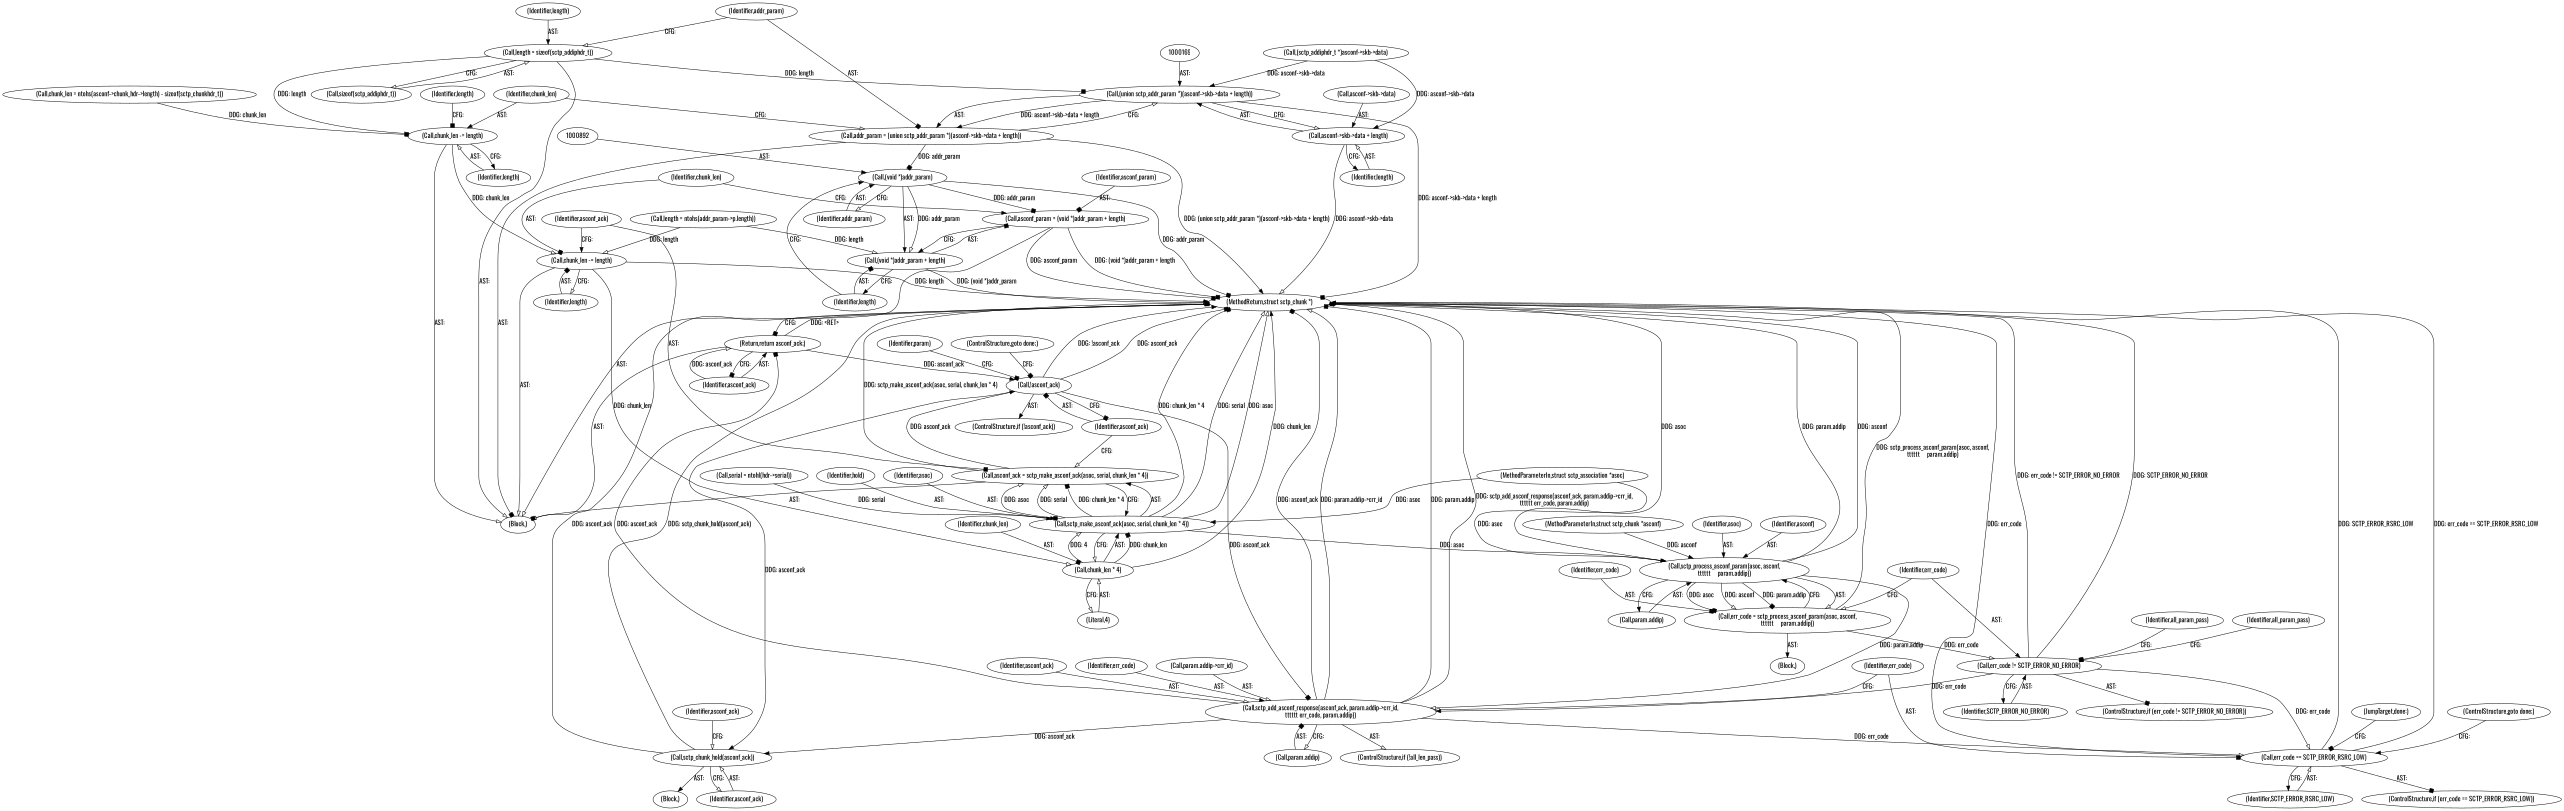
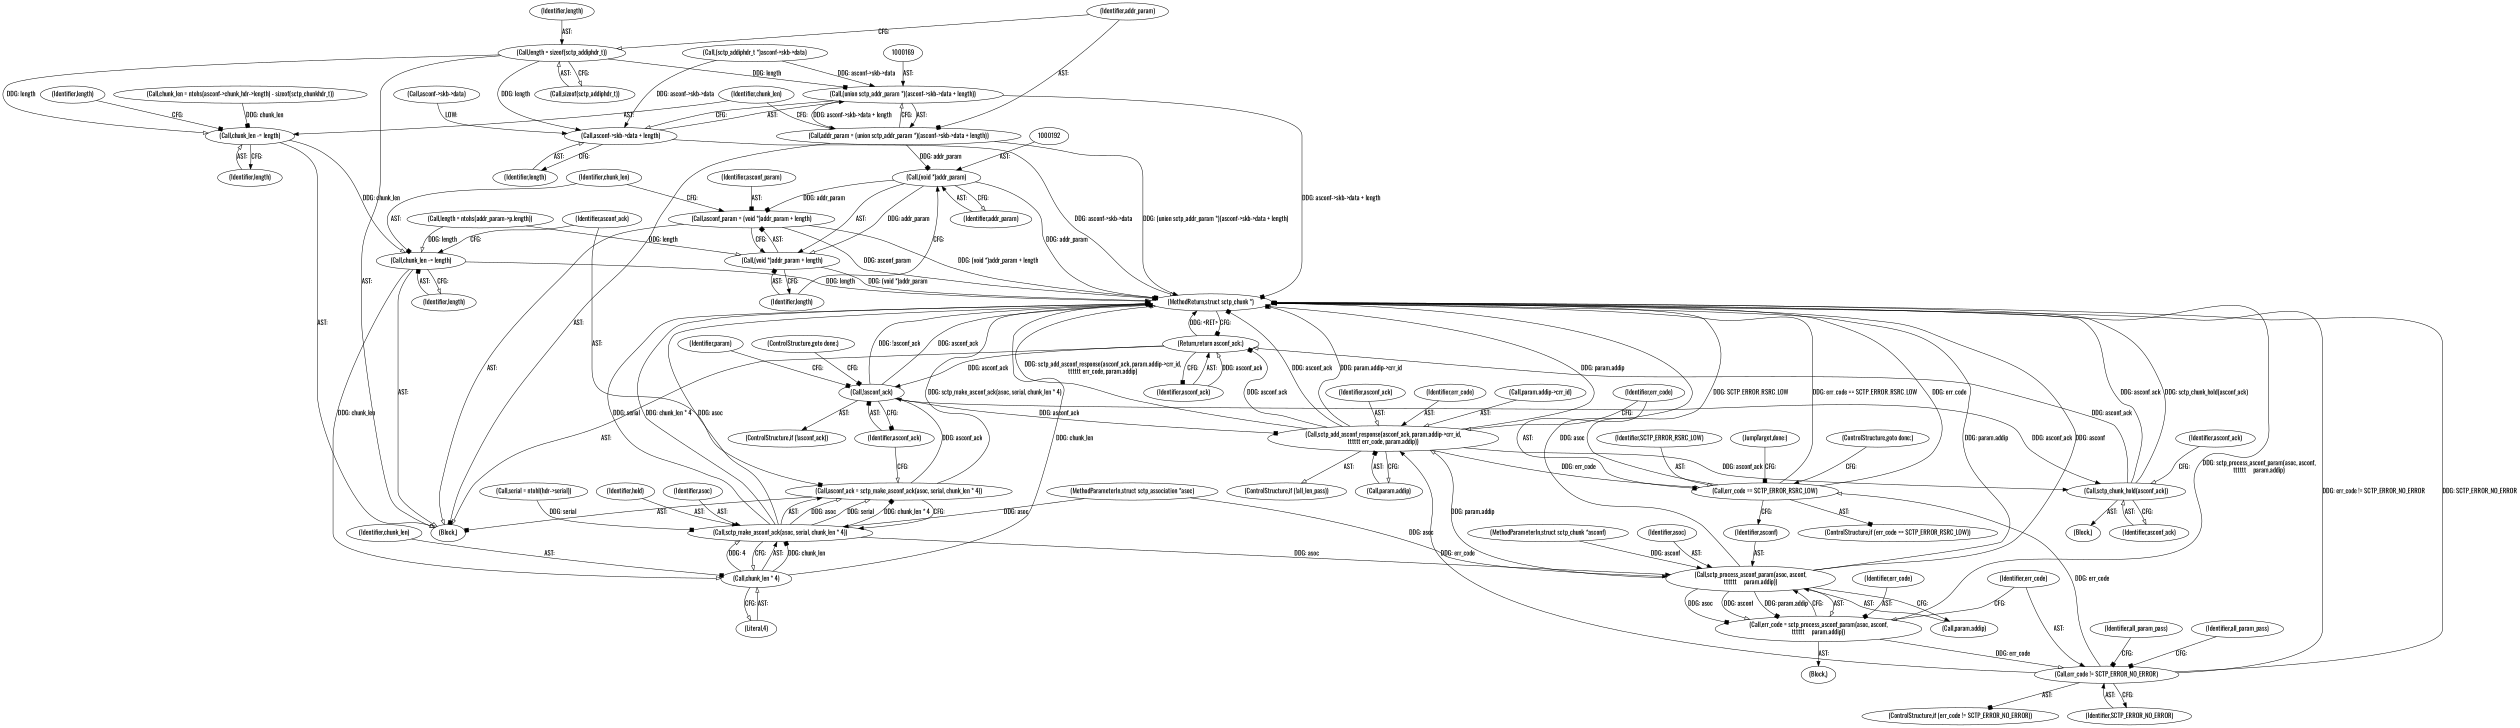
edge "(Call,length = sizeof(sctp_addiphdr_t))" -> "(Call,asconf->skb->data + length)": added, label "DDG: length"
edge "(Call,asconf->skb->data)" -> "(Call,asconf->skb->data + length)": label "AST: " -> "LOW: "
node "1000892": label "1000892" -> "1000192"
edge "(Call,sctp_chunk_hold(asconf_ack))" -> "(Return,return asconf_ack;)": added, label "DDG: asconf_ack"
edge "(Call,err_code == SCTP_ERROR_RSRC_LOW)" -> "(Identifier,SCTP_ERROR_RSRC_LOW)": now "(Call,err_code == SCTP_ERROR_RSRC_LOW)" -> "(Identifier,asconf)"
